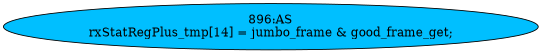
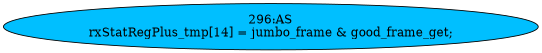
node "896:AS rxStatRegPlus_tmp[14] = jumbo_frame & good_frame_get;": label "896:AS rxStatRegPlus_tmp[14] = jumbo_frame & good_frame_get;" -> "296:AS rxStatRegPlus_tmp[14] = jumbo_frame & good_frame_get;"
